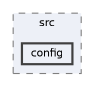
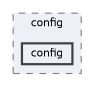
cluster "src": label "src" -> "config"
